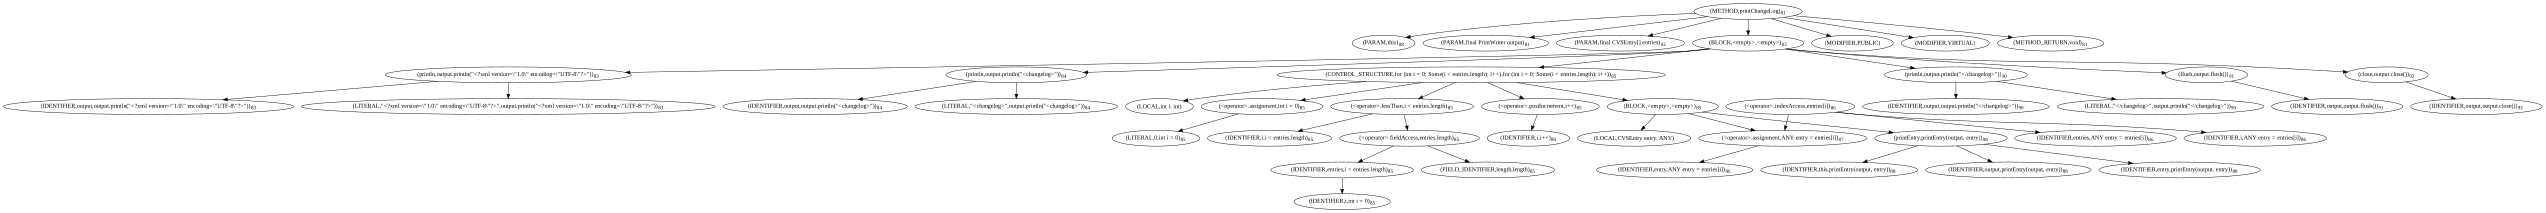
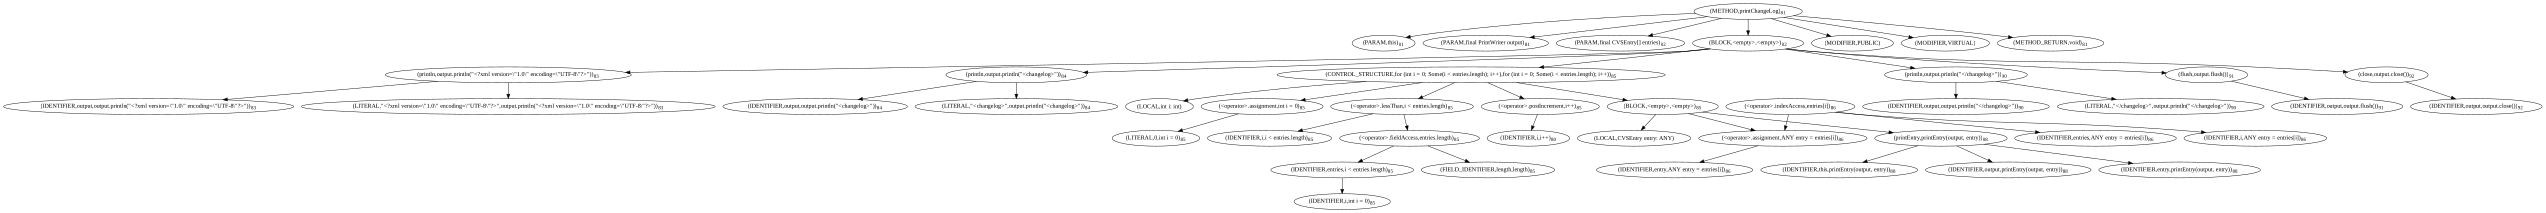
node "(PARAM,this)": text "88" -> "81"
node "(<operator>.assignment,ANY entry = entries[i])": text "87" -> "86"
